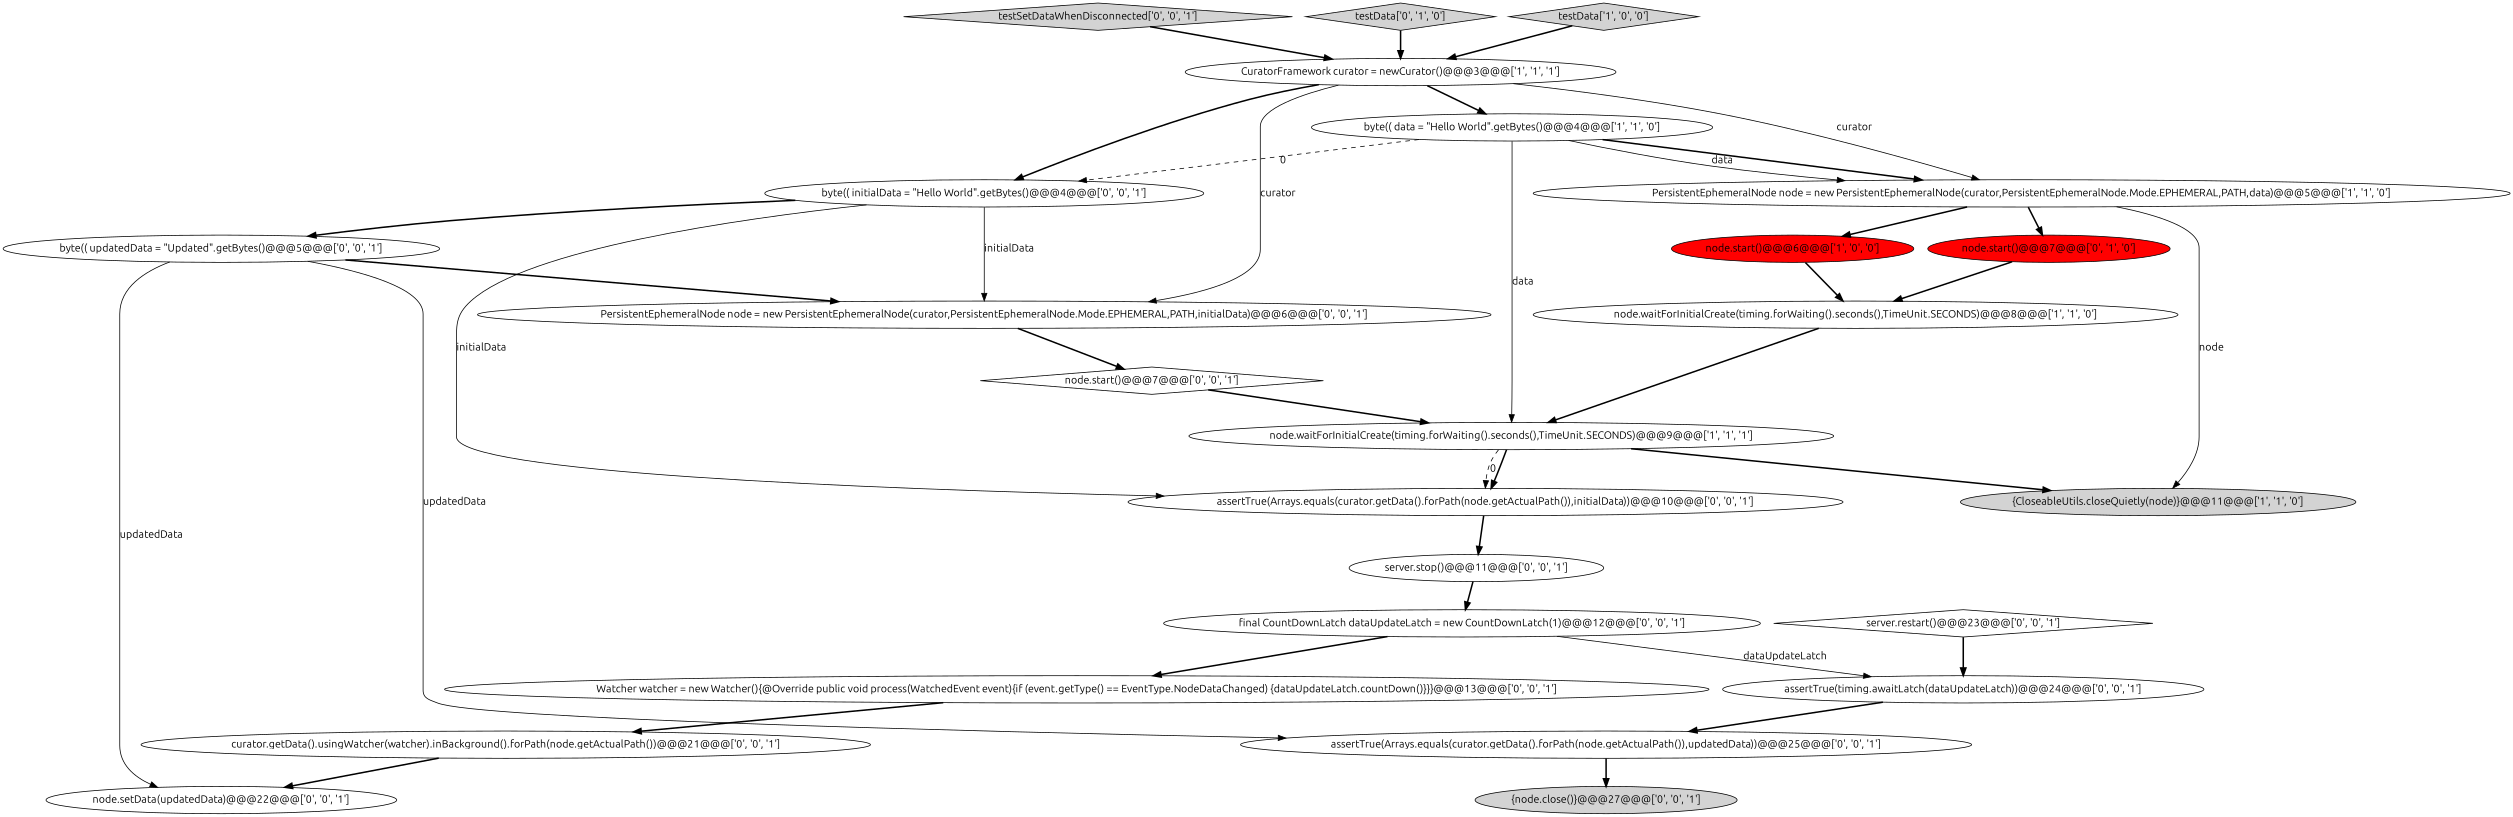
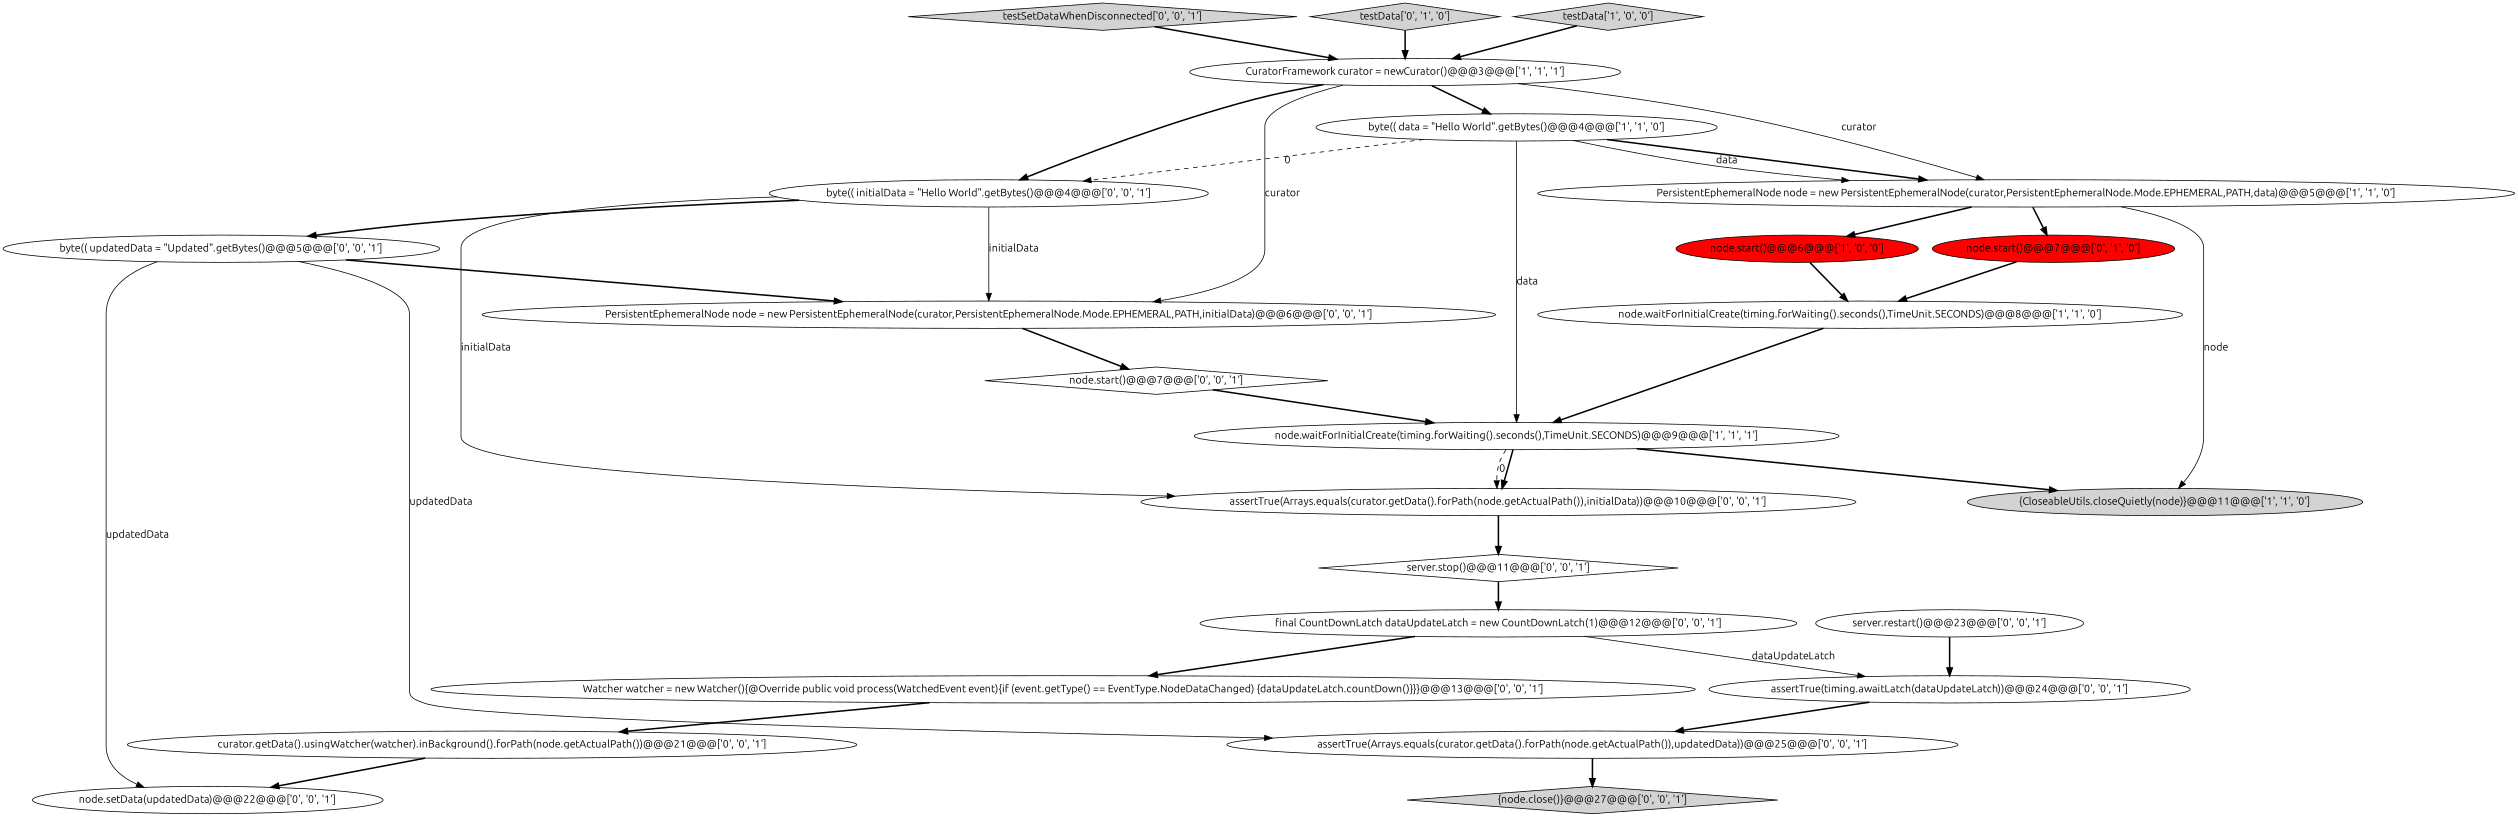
node "server.stop()@@@11@@@['0', '0', '1']": shape ellipse -> diamond
node "server.restart()@@@23@@@['0', '0', '1']": shape diamond -> ellipse
node "{node.close()}@@@27@@@['0', '0', '1']": shape ellipse -> diamond
